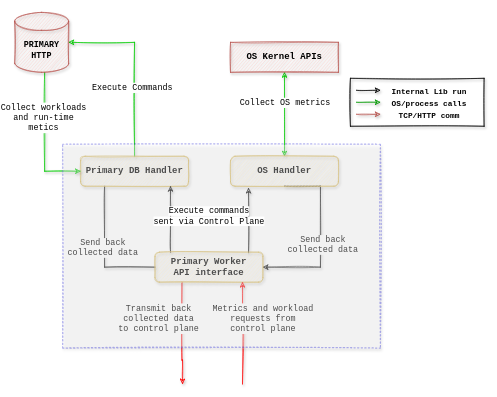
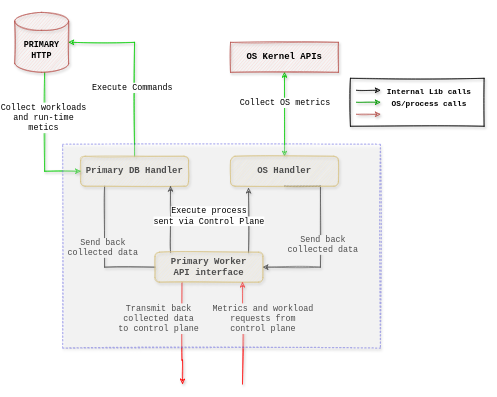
node "Internal Lib run": label "Internal Lib run" -> "Internal Lib calls"
node "TCP/HTTP comm": removed
node "Execute commandssent via Control Plane": label "Execute commandssent via Control Plane" -> "Execute processsent via Control Plane"
